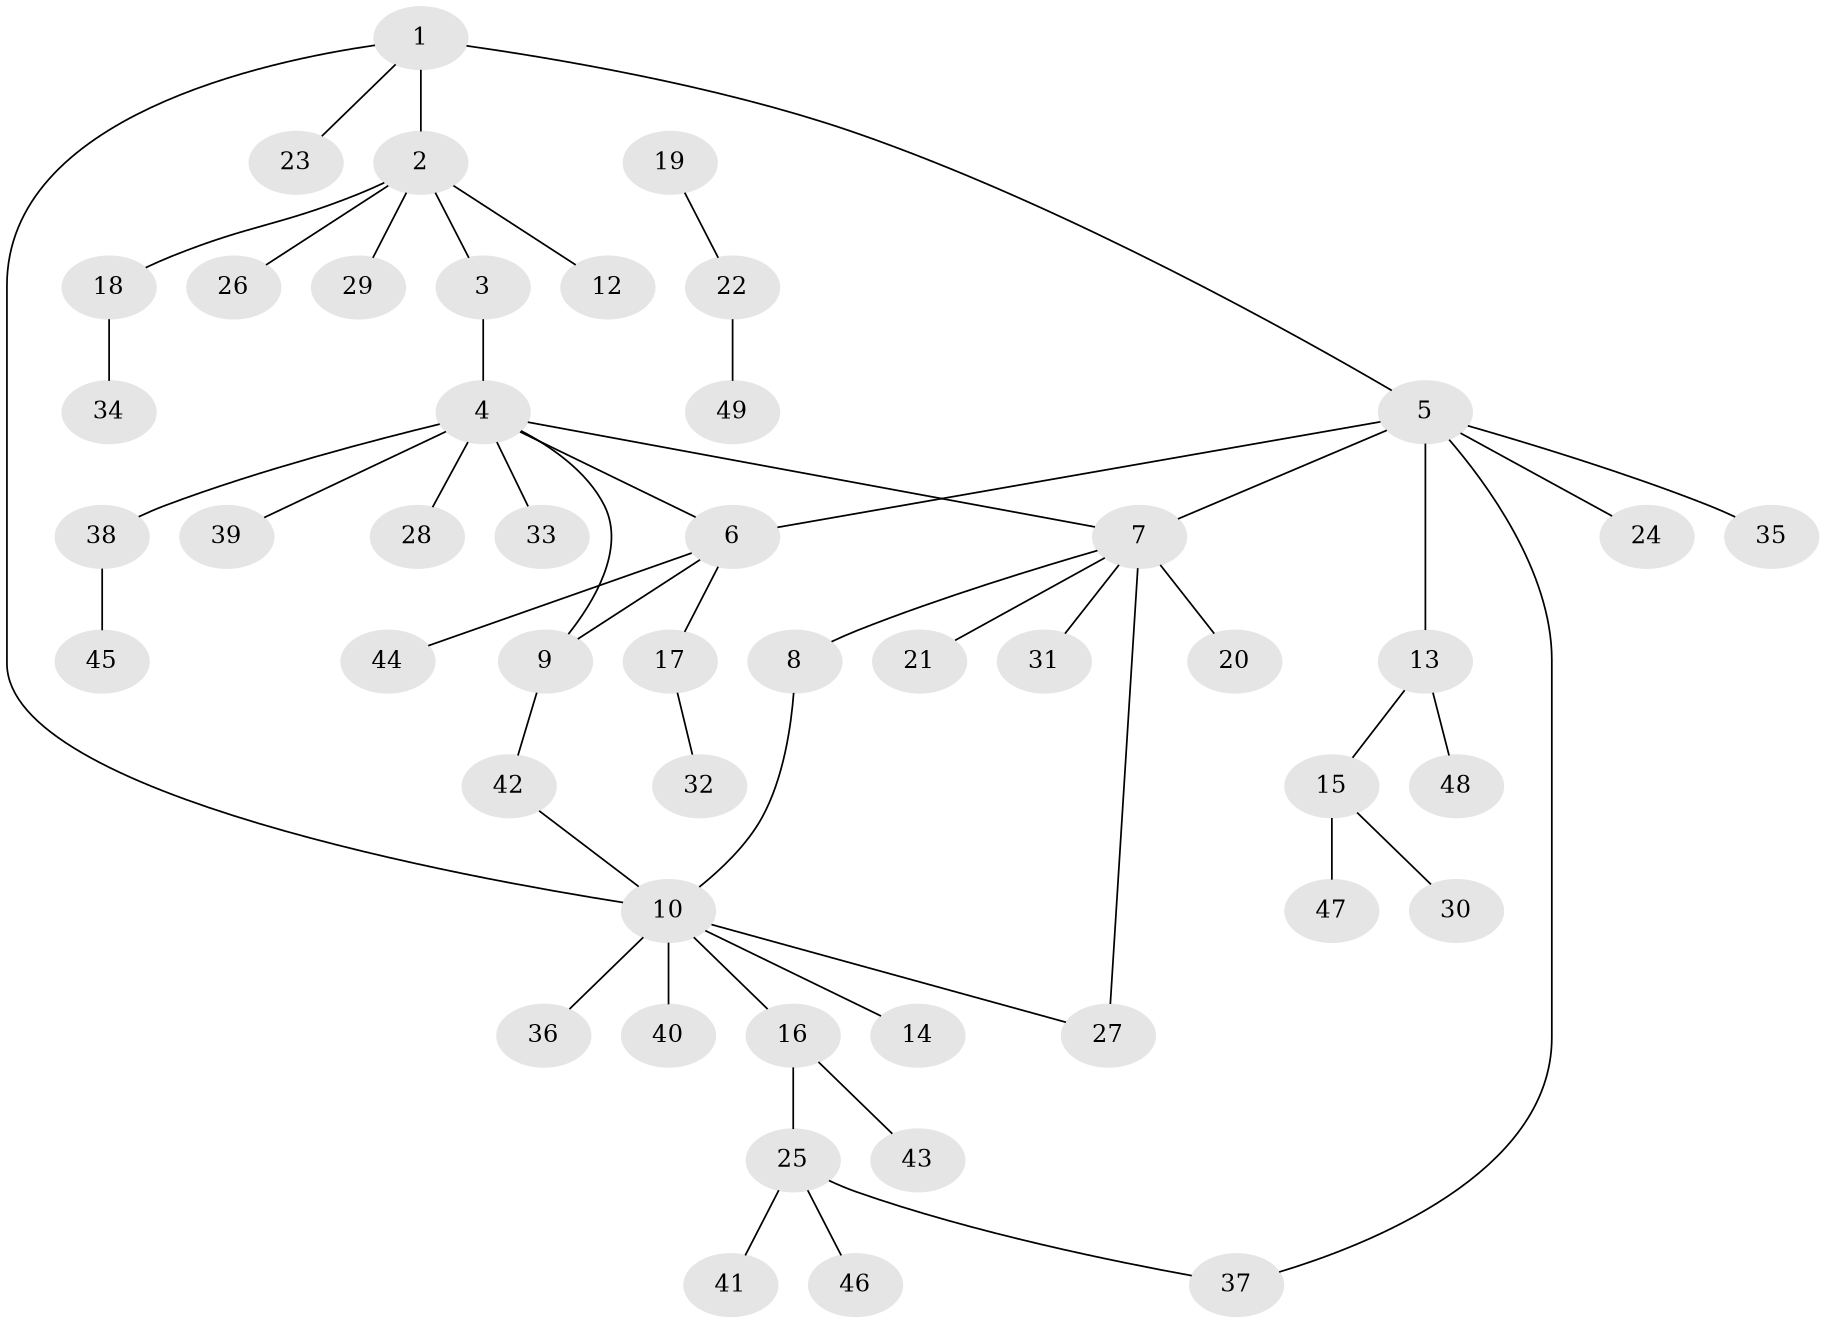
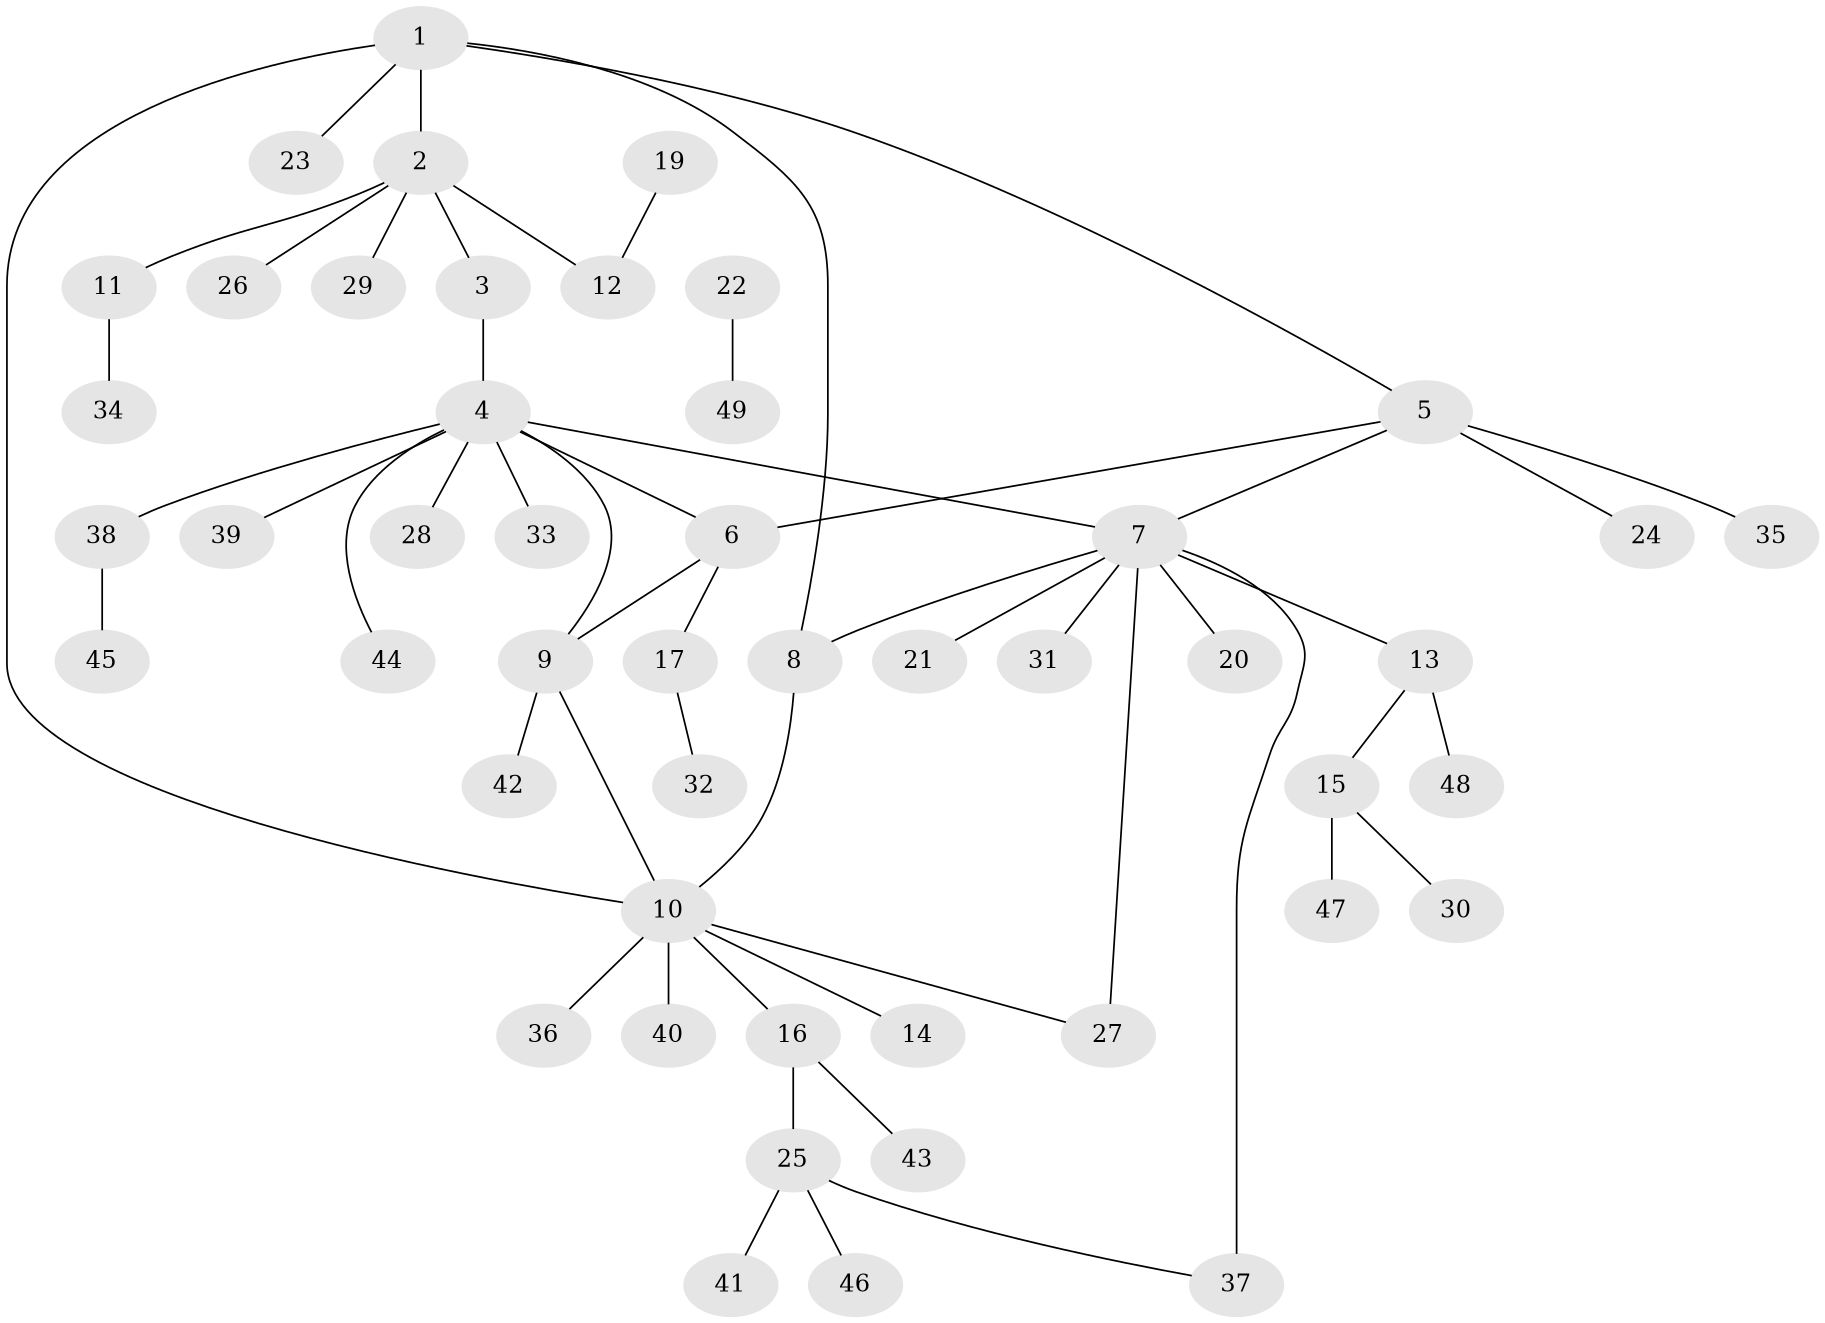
edge "1" -- "8": added
edge "19" -- "22": now "19" -- "12"
node "18": label "18" -> "11"
edge "5" -- "13": now "7" -- "13"
edge "6" -- "44": now "4" -- "44"
edge "42" -- "10": now "9" -- "10"
edge "5" -- "37": now "7" -- "37"
